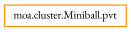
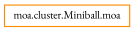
node "moa.cluster.Miniball.pvt": label "moa.cluster.Miniball.pvt" -> "moa.cluster.Miniball.moa"
